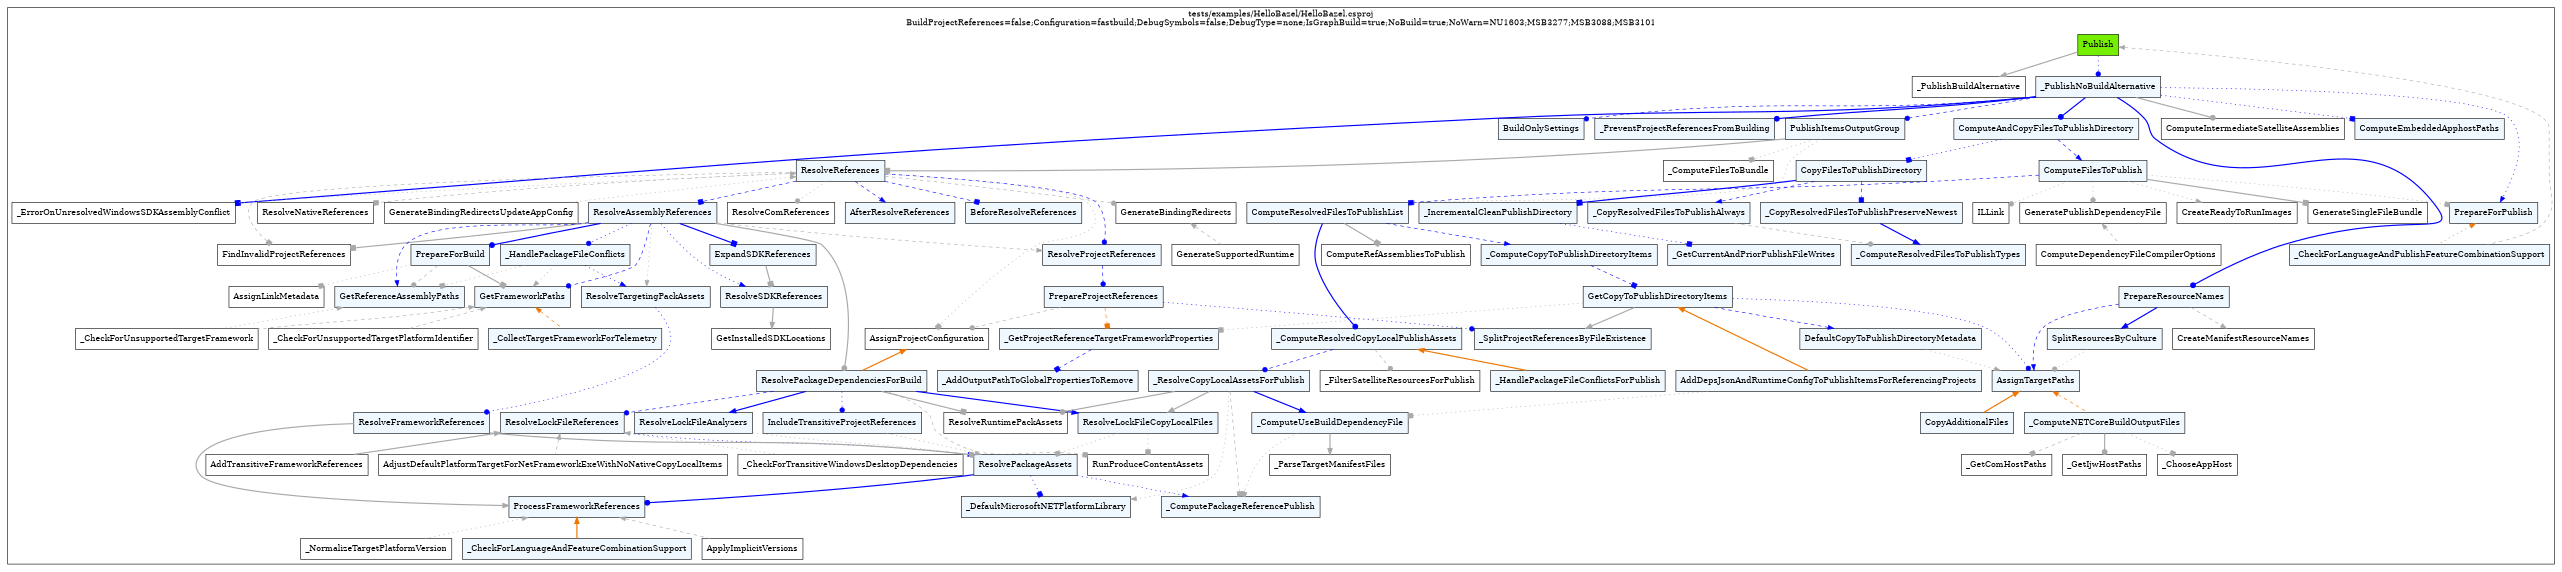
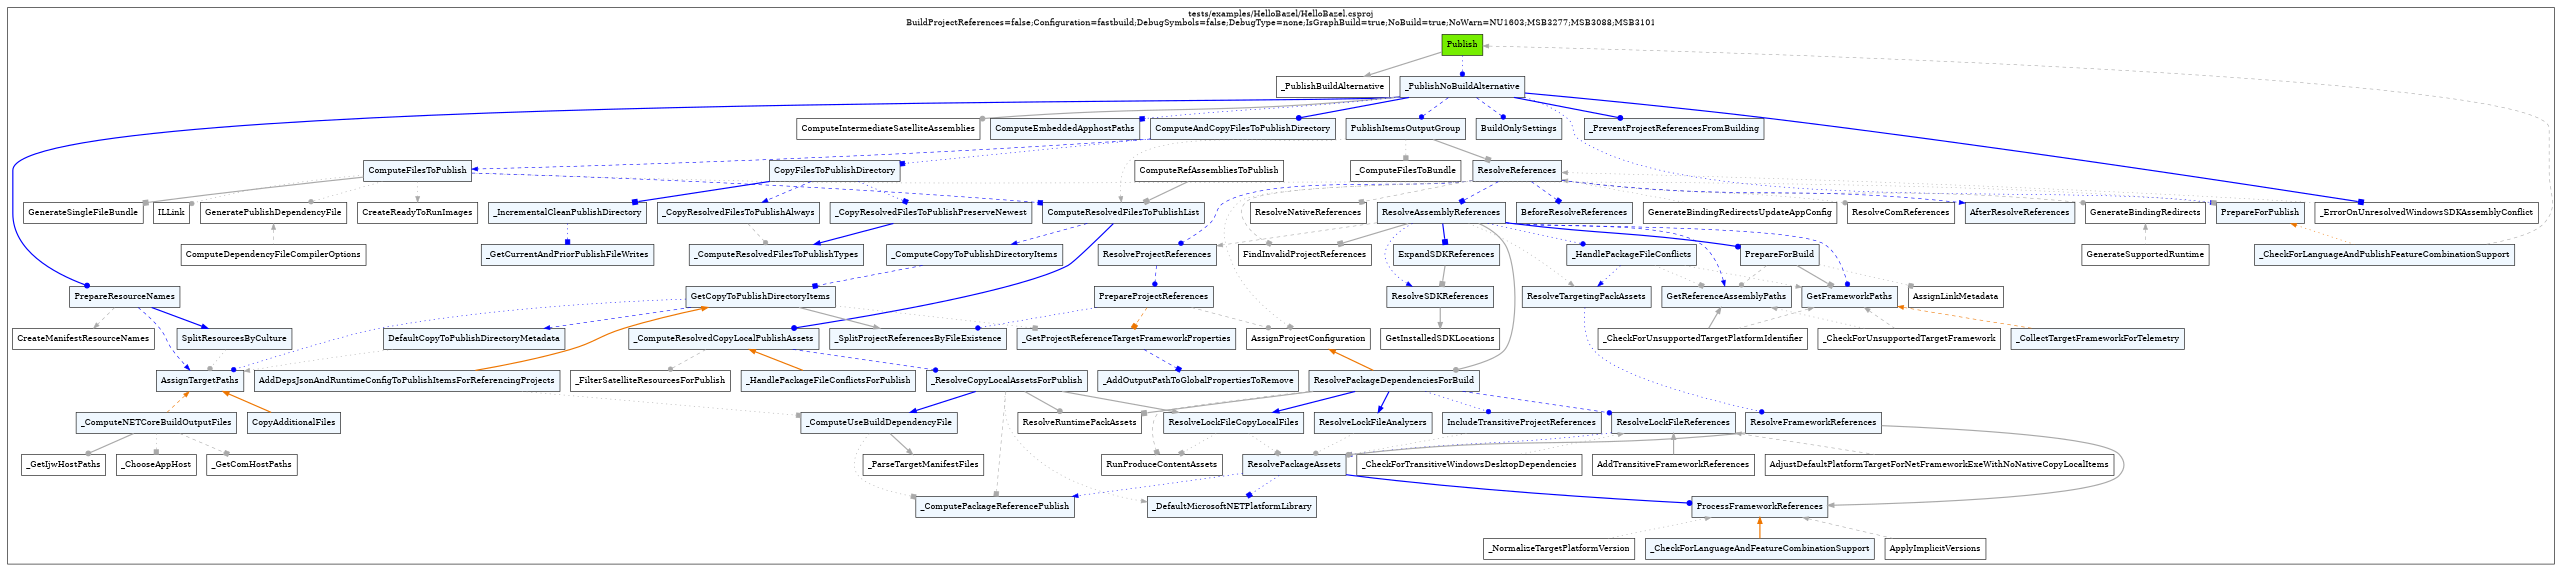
edge "CopyFilesToPublishDirectory" -> "_CopyResolvedFilesToPublishPreserveNewest": style dashed -> dotted
edge "ComputeResolvedFilesToPublishList" -> "ComputeRefAssembliesToPublish": reversed
edge "_CheckForUnsupportedTargetPlatformIdentifier" -> "GetReferenceAssemblyPaths": added
